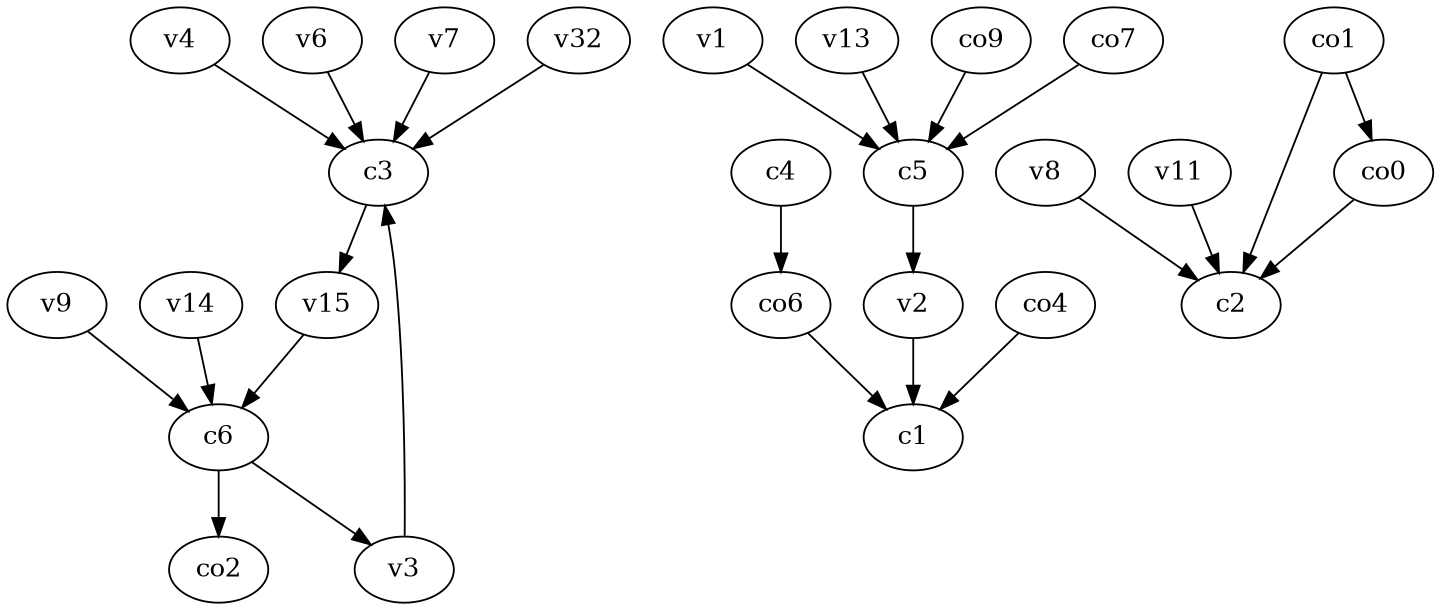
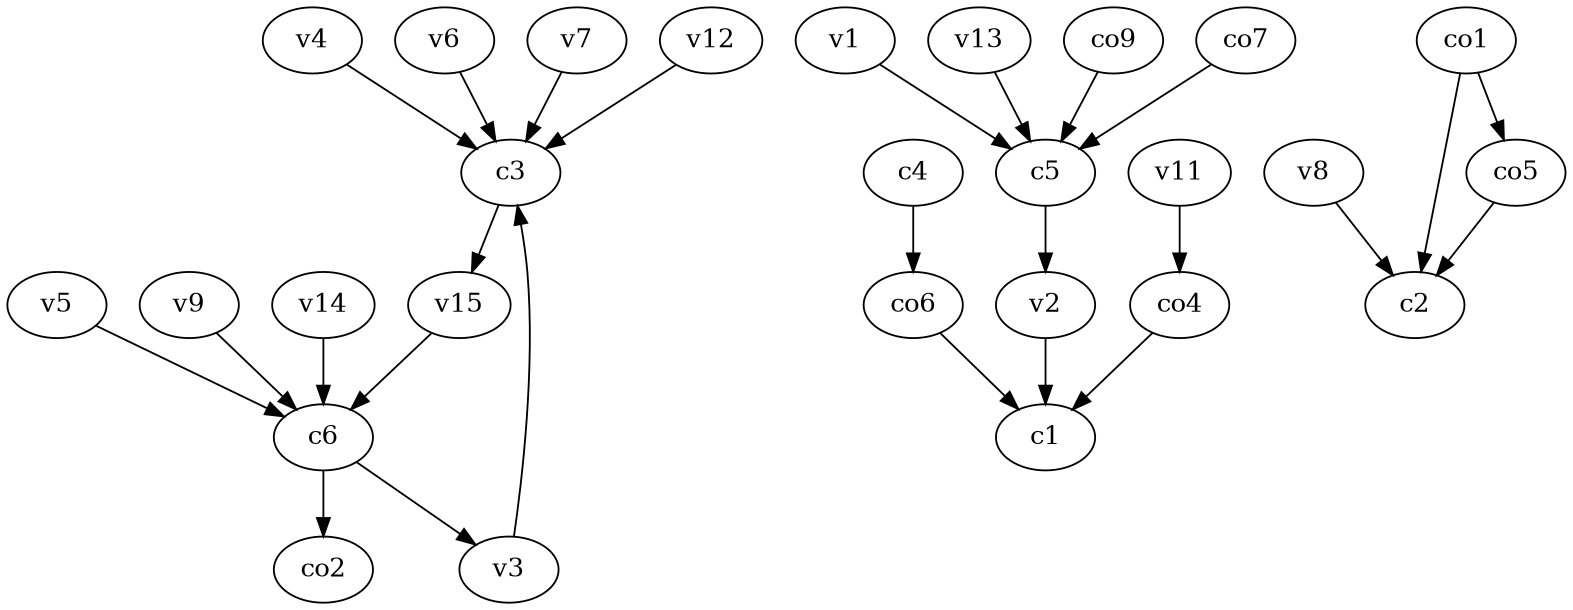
node "v32": label "v32" -> "v12"
node "co0": label "co0" -> "co5"
edge "v11" -> "c2": now "v11" -> "co4"
node "v5": added
